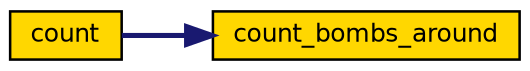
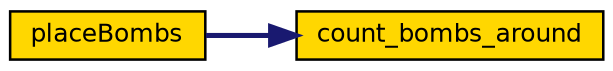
node "count": label "count" -> "placeBombs"
